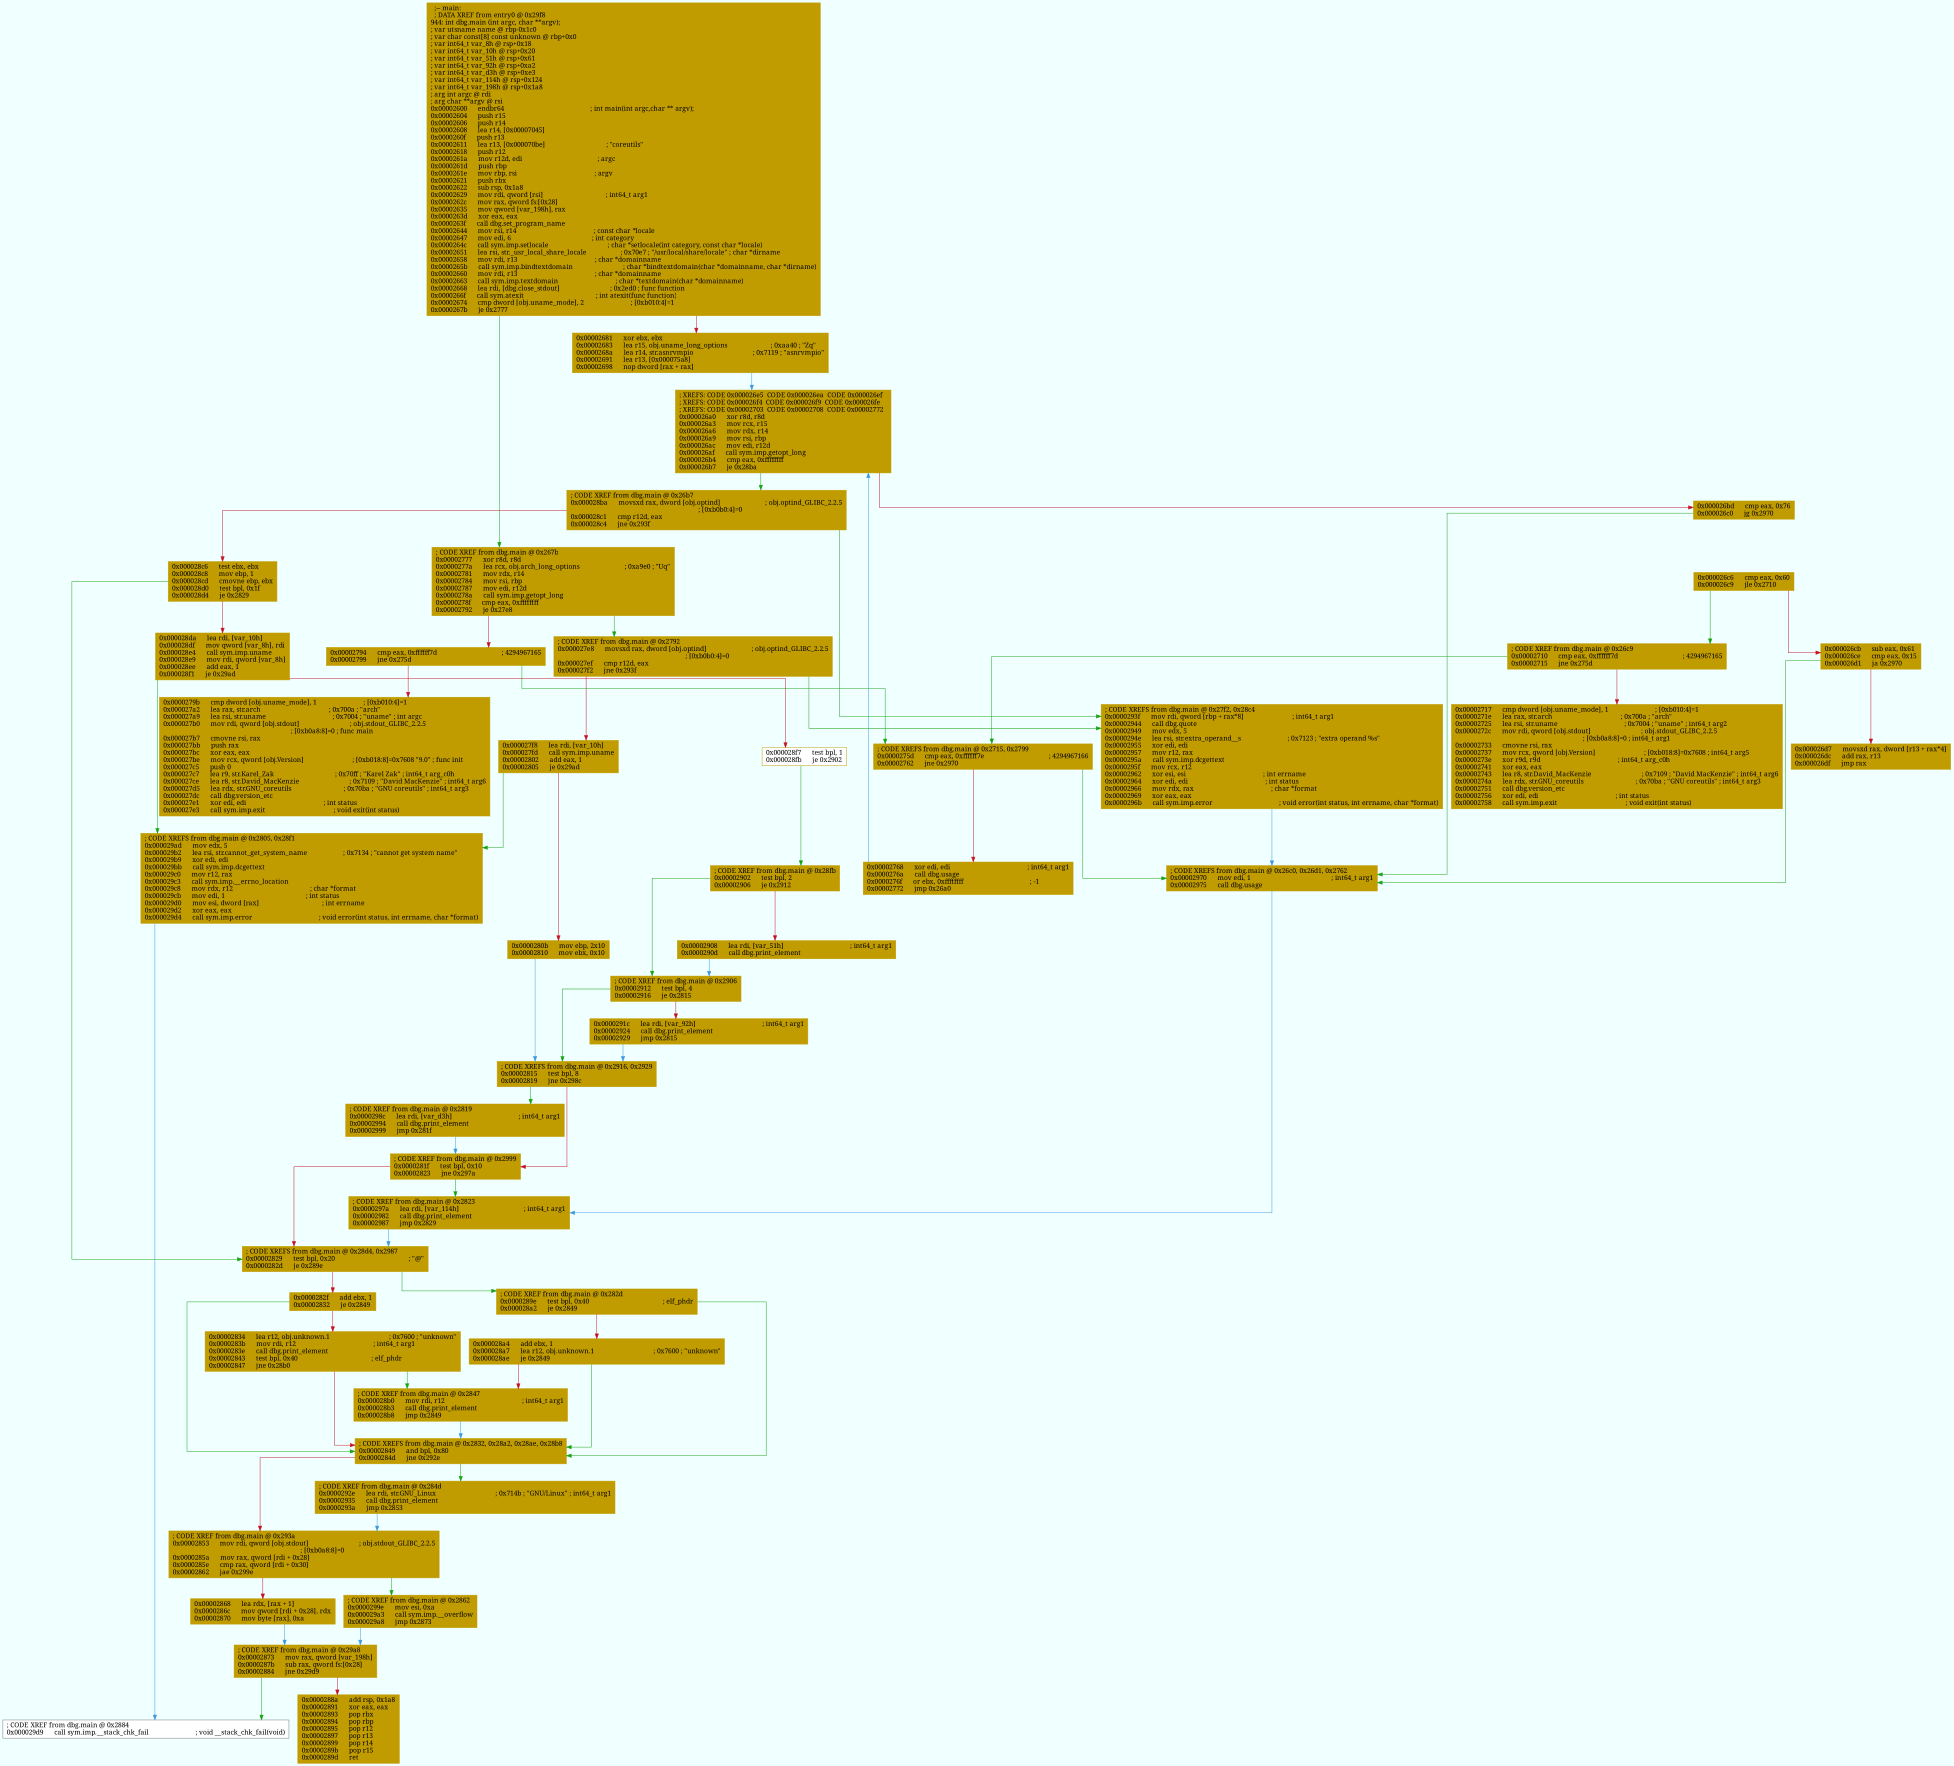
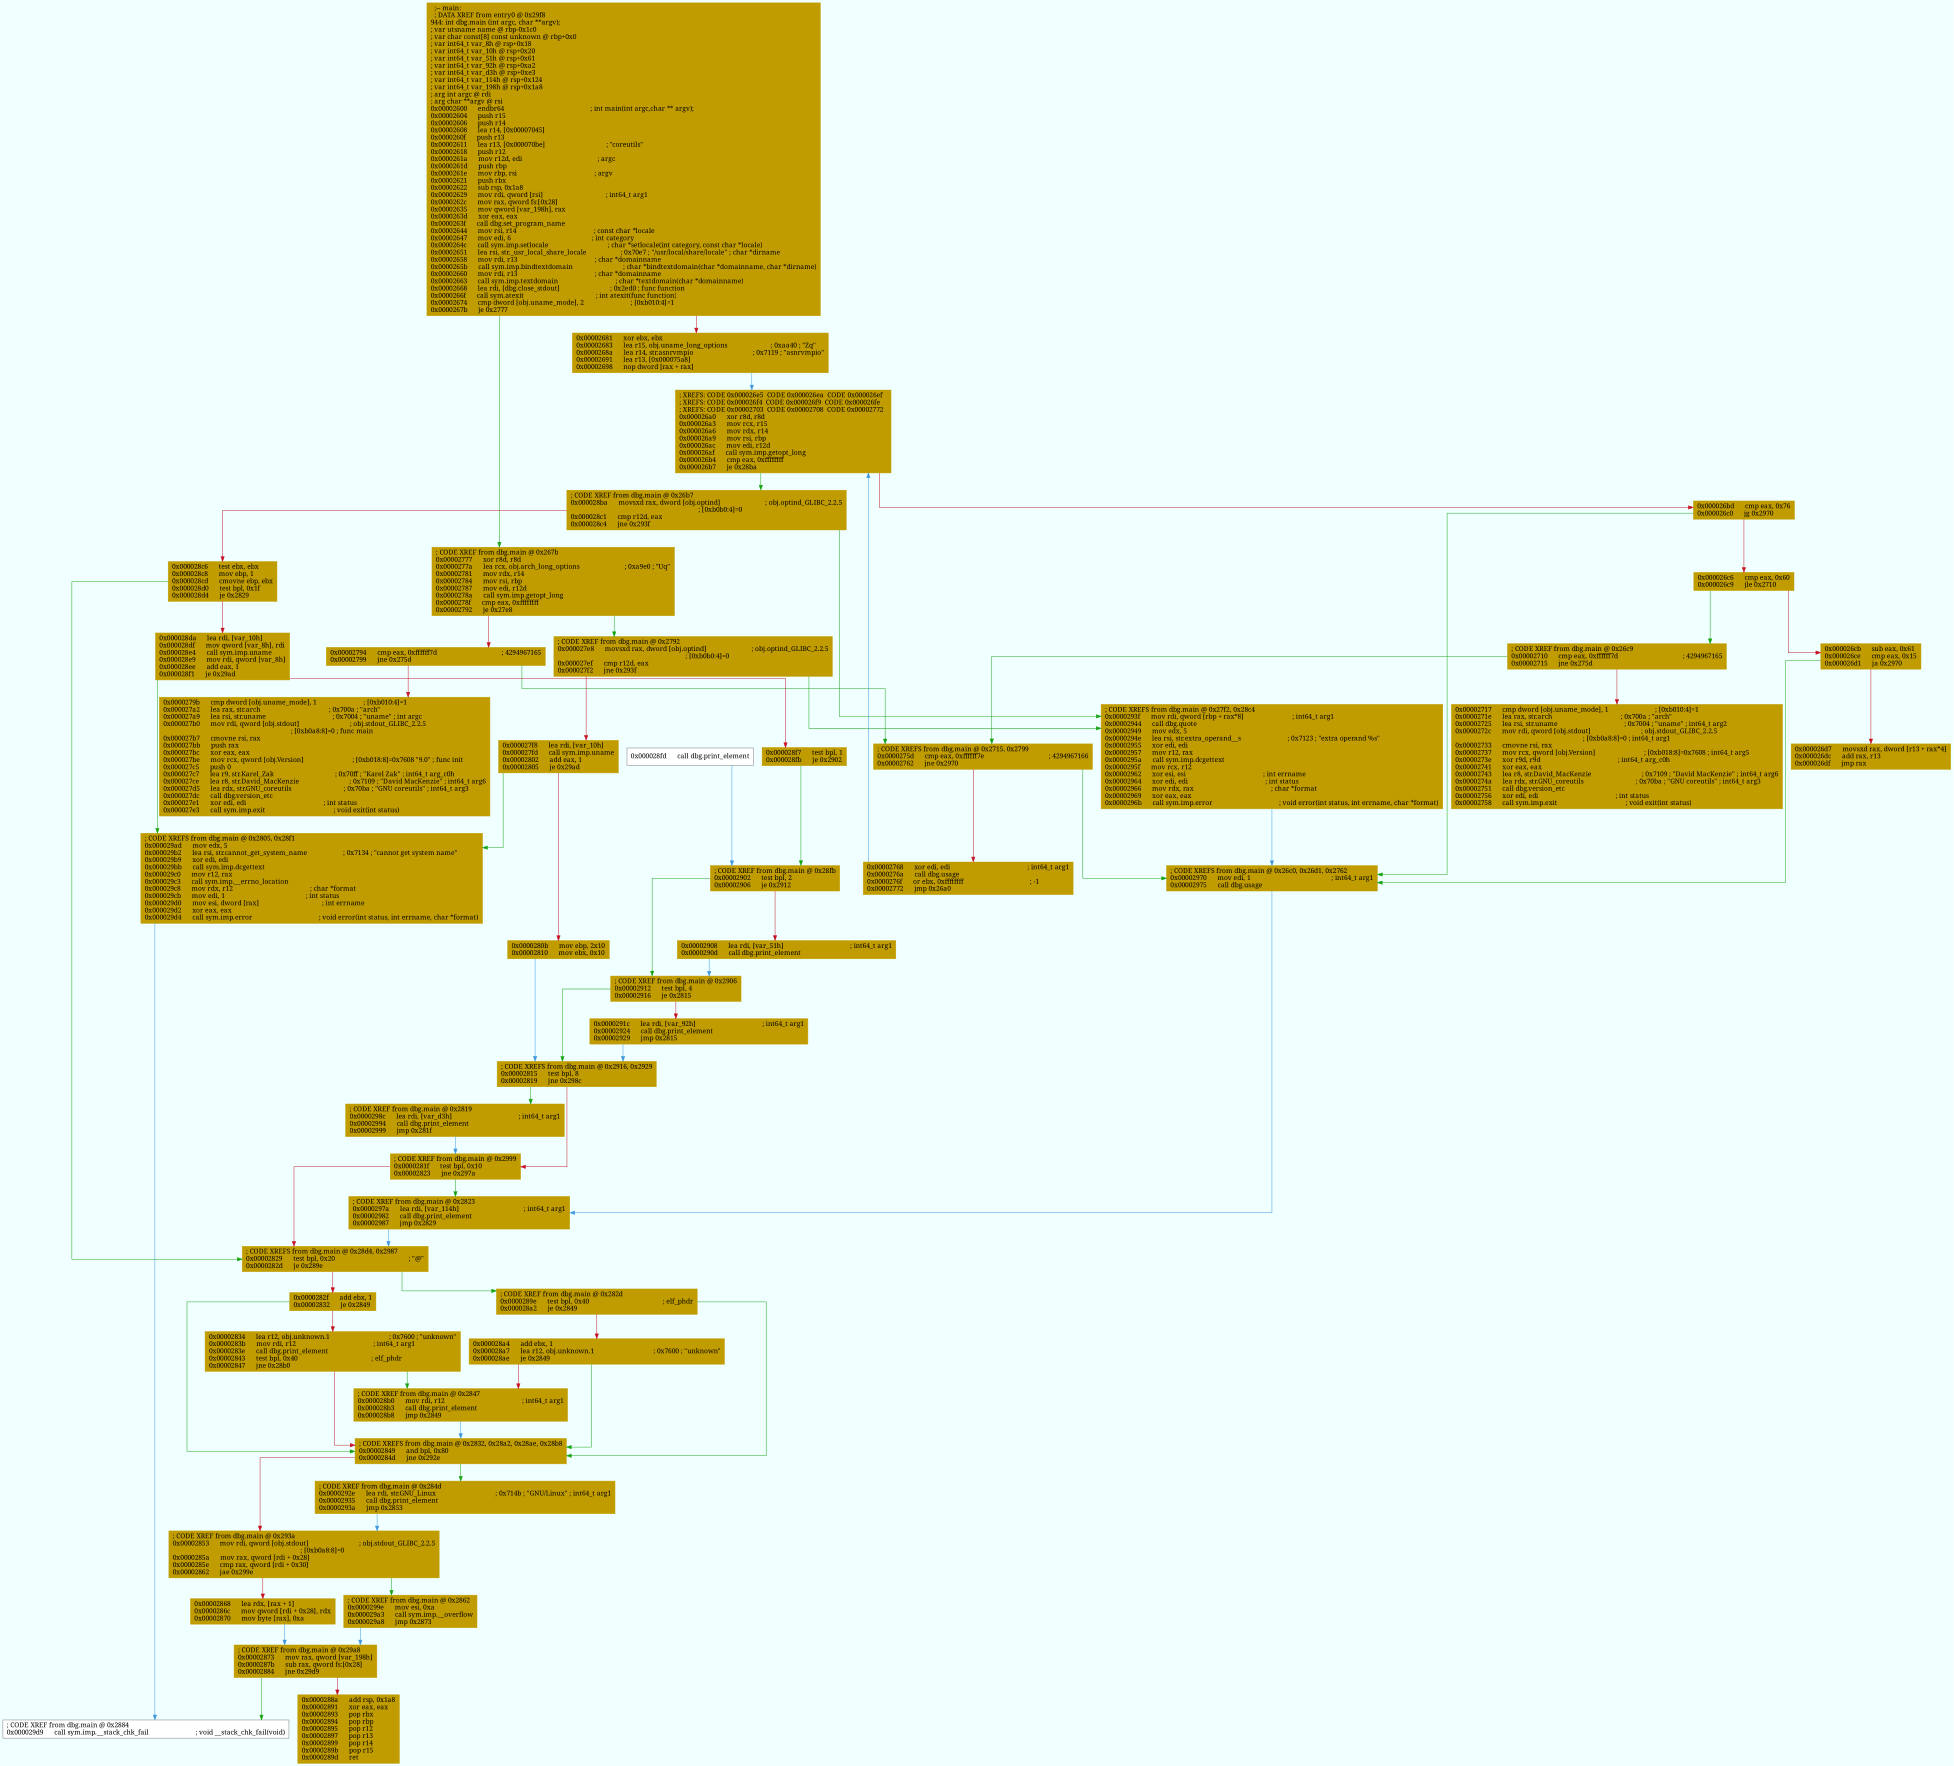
edge "0x000026bd      cmp eax, 0x76 0x000026c0      jg 0x2970" -> "0x000026c6      cmp eax, 0x60 0x000026c9      jle 0x2710": added
node "0x000028fd      call dbg.print_element": added
node "0x000028f7      test bpl, 1 0x000028fb      je 0x2902": fillcolor white -> #c19c00
